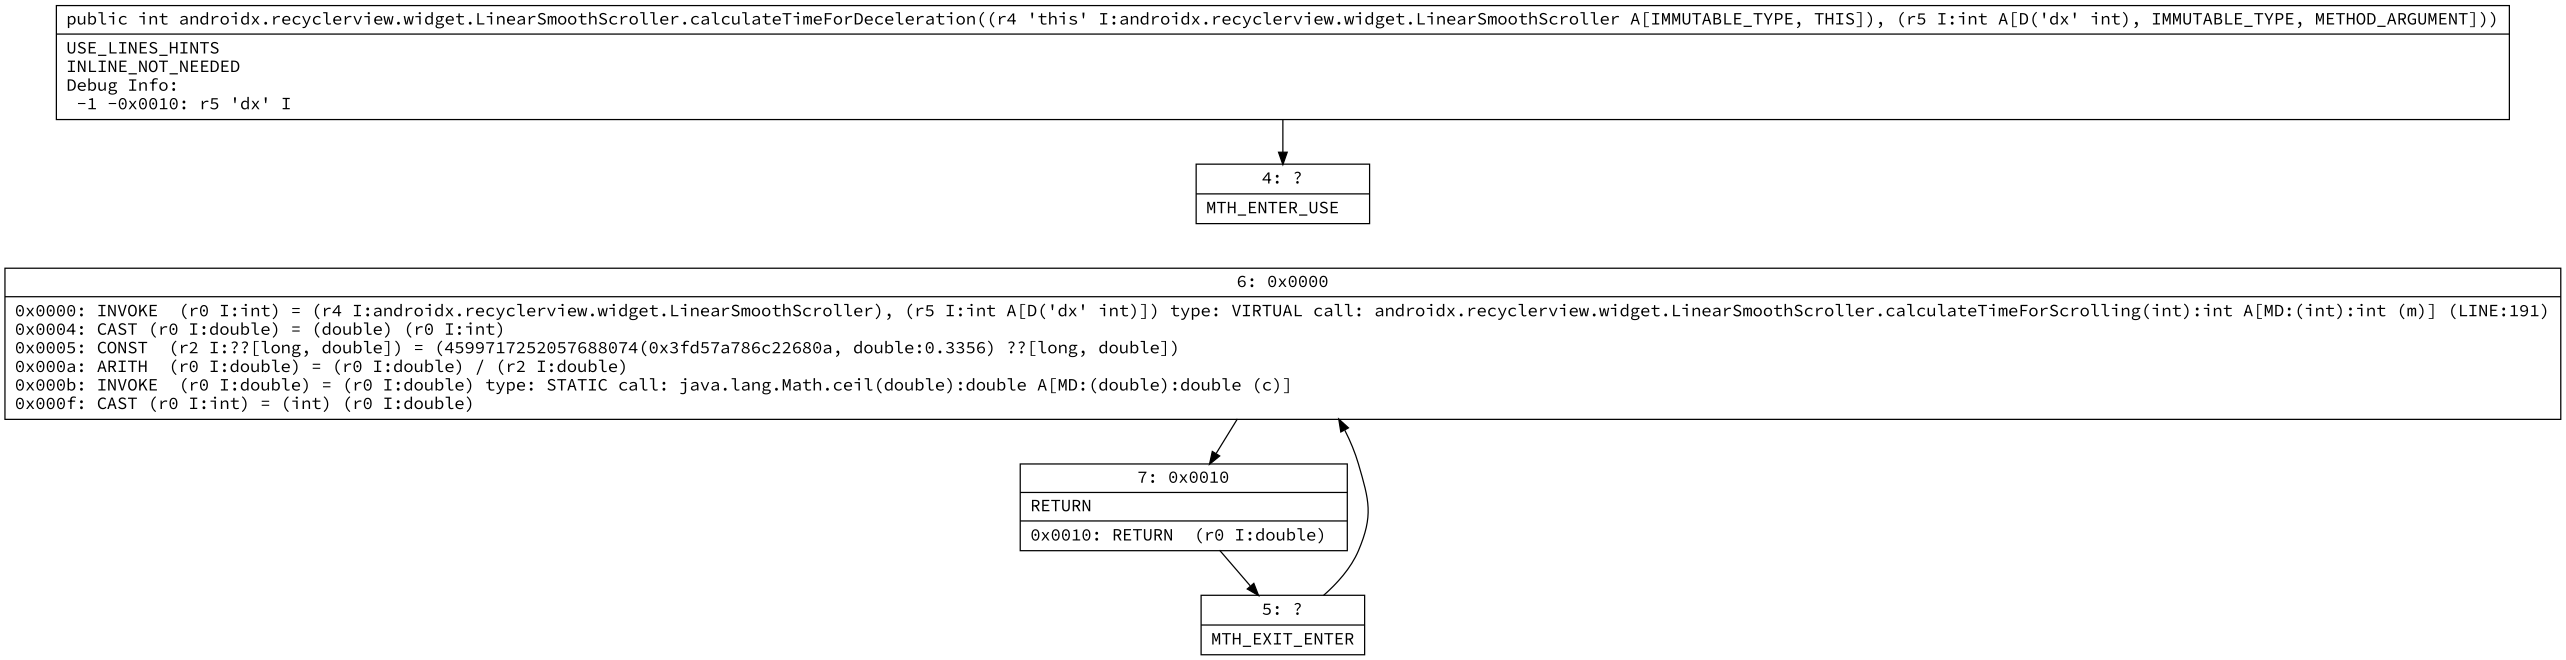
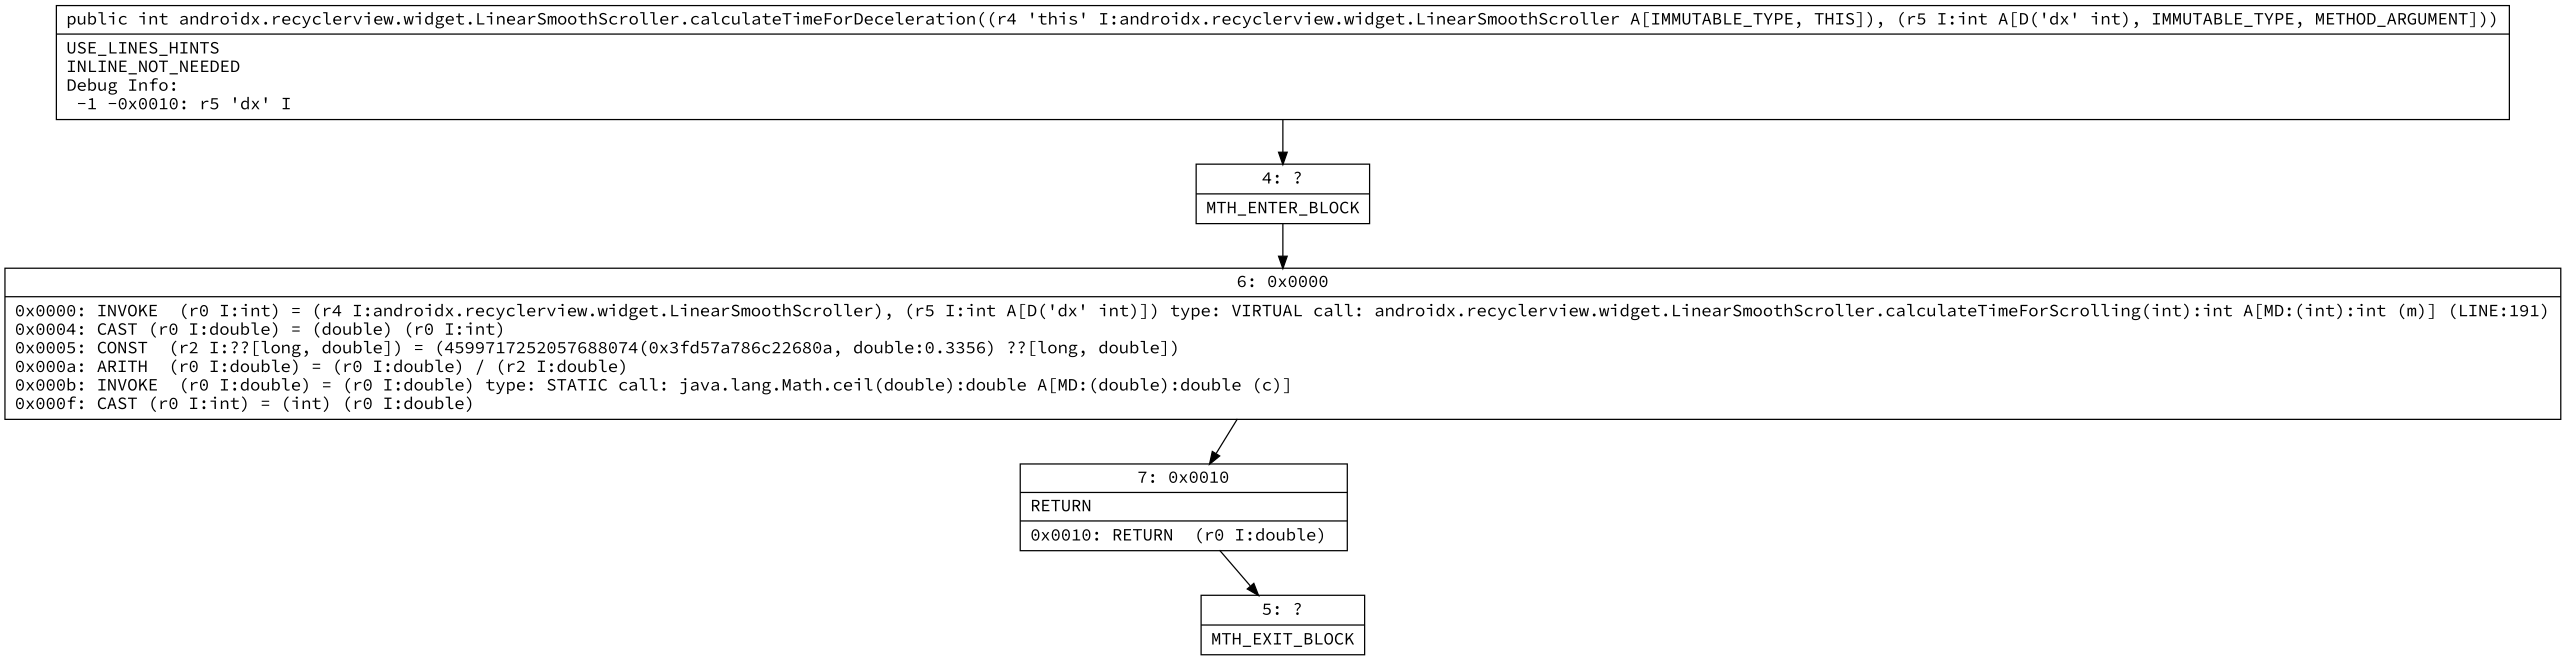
node "4: ?": text "MTH_ENTER_USE" -> "MTH_ENTER_BLOCK"
edge "5: ?" -> "6: 0x0000": now "4: ?" -> "6: 0x0000"
node "5: ?": text "MTH_EXIT_ENTER" -> "MTH_EXIT_BLOCK"
